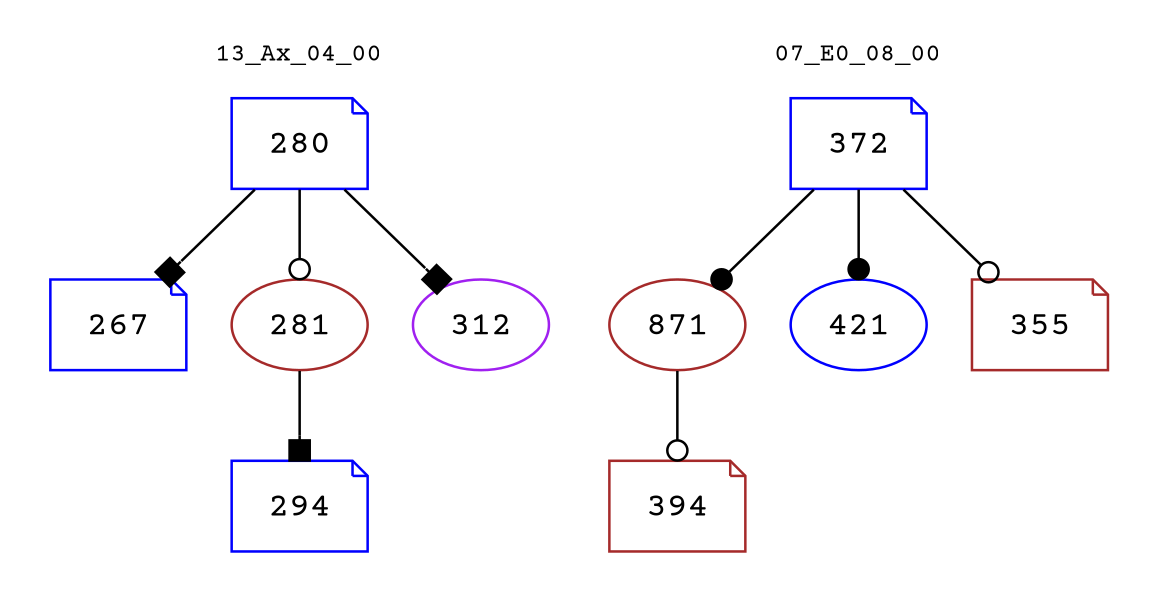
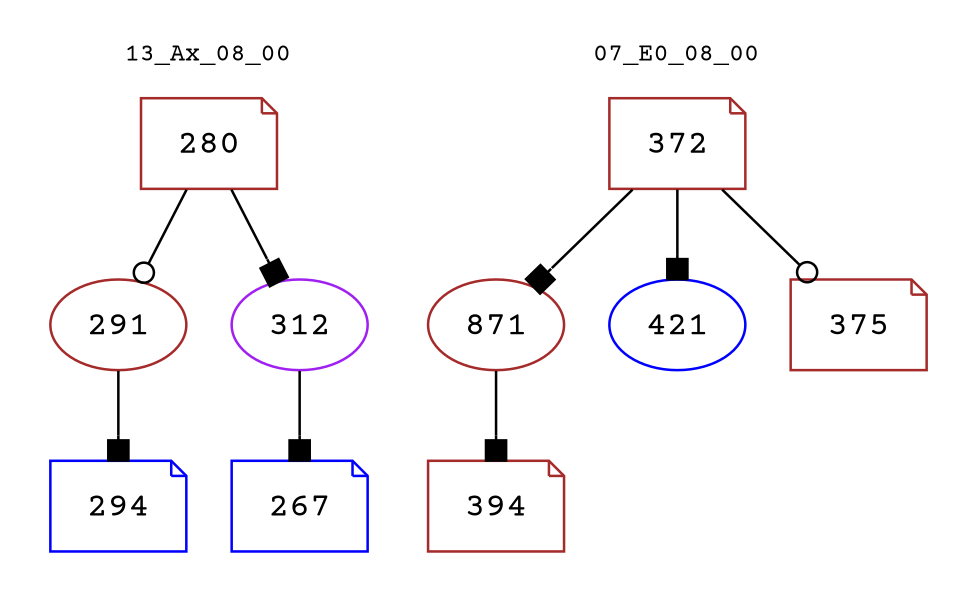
cluster "13_Ax_04_00": label "13_Ax_04_00" -> "13_Ax_08_00"
node "280": color blue -> brown
node "372": color blue -> brown
edge "372" -> "421": arrowhead dot -> box
edge "280" -> "267": now "312" -> "267"
edge "372" -> "871": arrowhead dot -> box
node "281": label "281" -> "291"
node "355": label "355" -> "375"
edge "871" -> "394": arrowhead odot -> box
